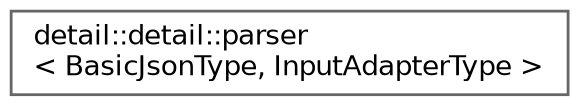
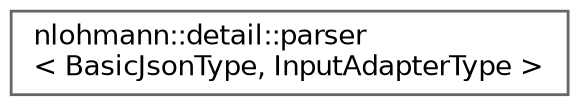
node "detail::detail::parser < BasicJsonType, InputAdapterType >": label "detail::detail::parser < BasicJsonType, InputAdapterType >" -> "nlohmann::detail::parser < BasicJsonType, InputAdapterType >"
